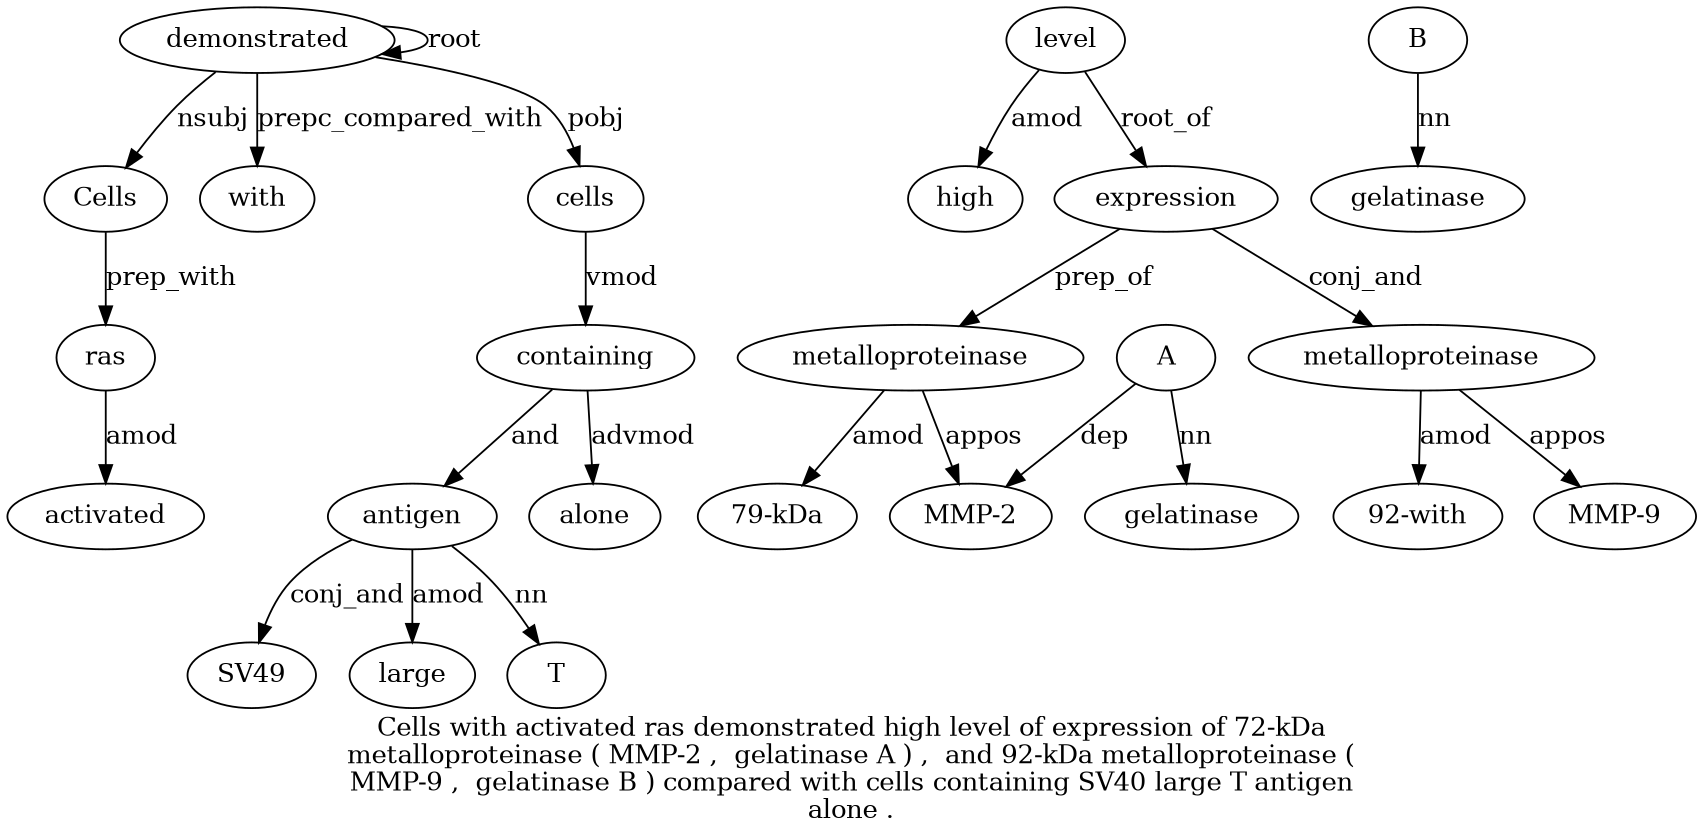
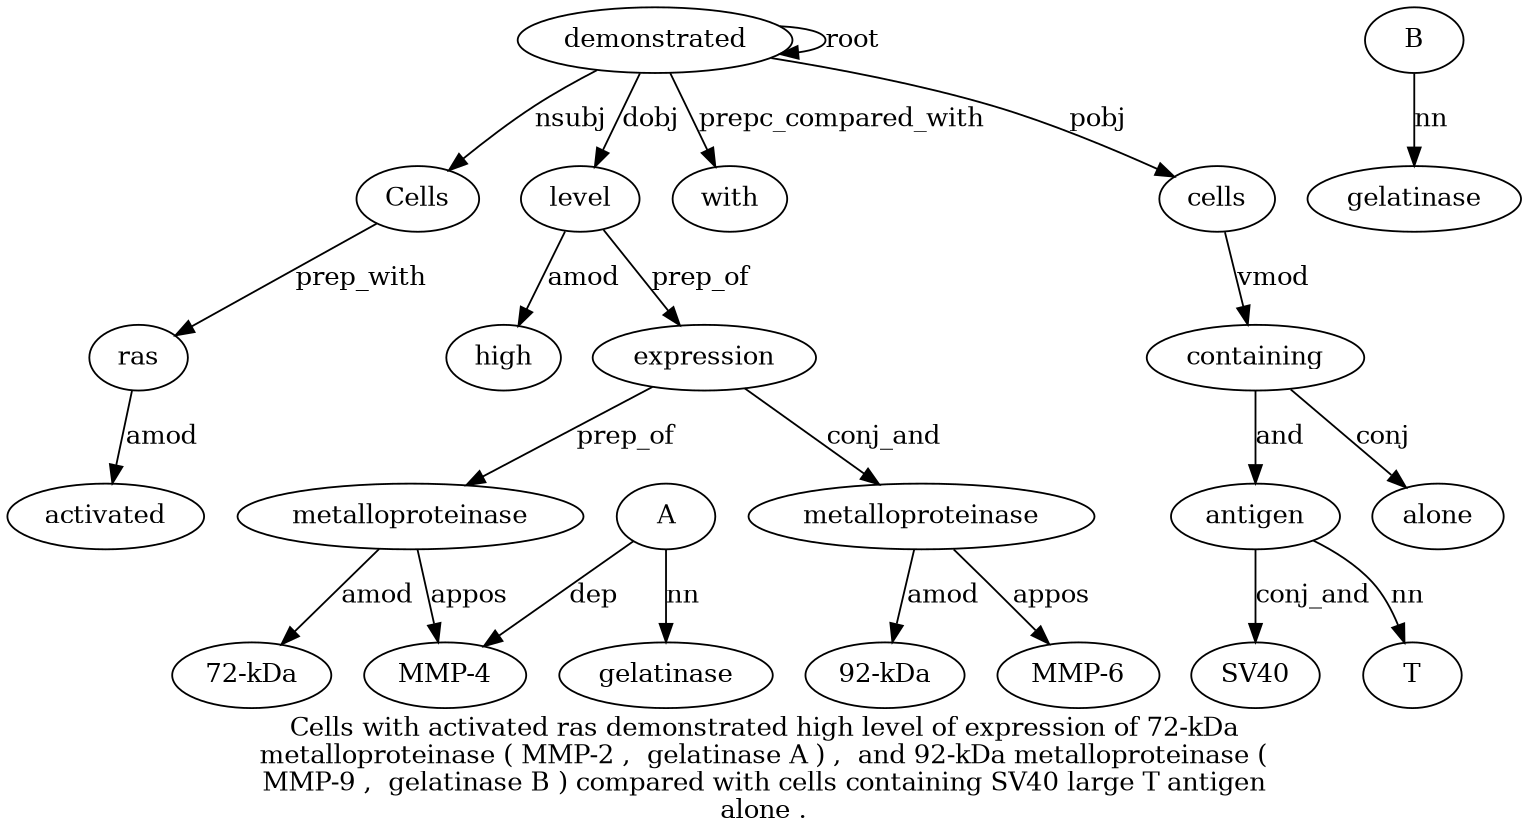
edge "demonstrated" -> "level": added, label "dobj"
edge "level" -> "expression": label "root_of" -> "prep_of"
edge "containing" -> "alone": label "advmod" -> "conj"
node "79-kDa": label "79-kDa" -> "72-kDa"
node "MMP-2": label "MMP-2" -> "MMP-4"
node "92-with": label "92-with" -> "92-kDa"
node "MMP-9": label "MMP-9" -> "MMP-6"
node "SV49": label "SV49" -> "SV40"
node "large": removed
